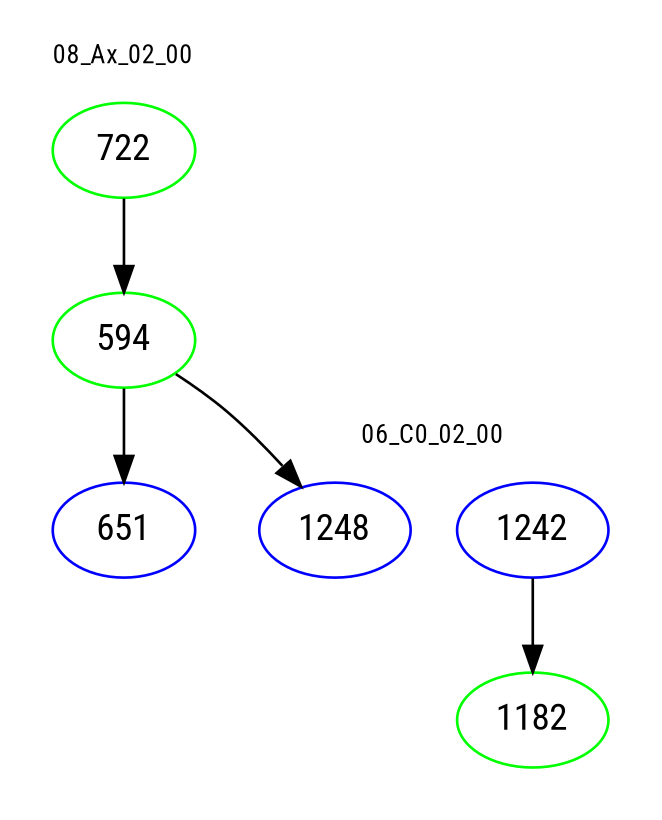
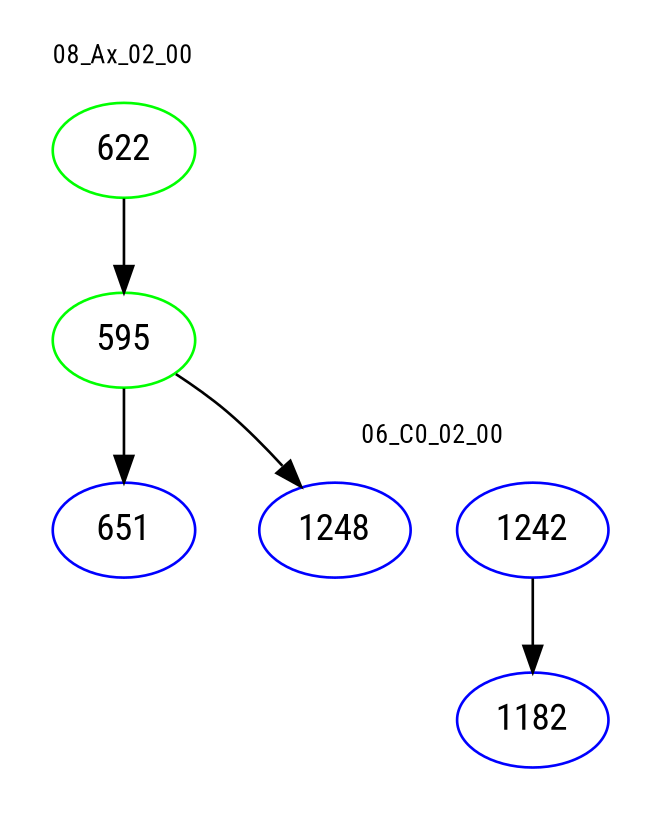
node "722": label "722" -> "622"
node "594": label "594" -> "595"
node "1182": color green -> blue
